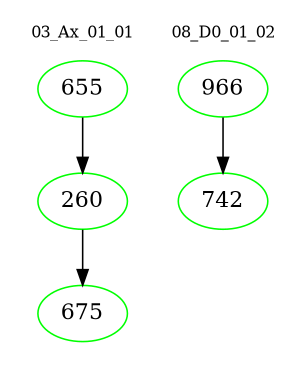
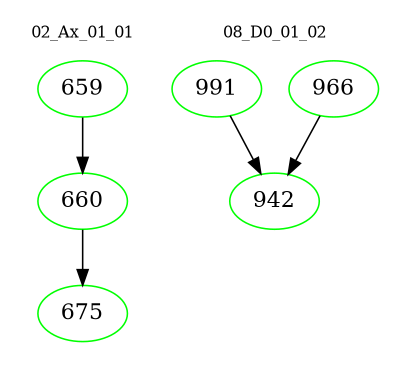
cluster "03_Ax_01_01": label "03_Ax_01_01" -> "02_Ax_01_01"
node "655": label "655" -> "659"
node "991": added
node "260": label "260" -> "660"
node "742": label "742" -> "942"
